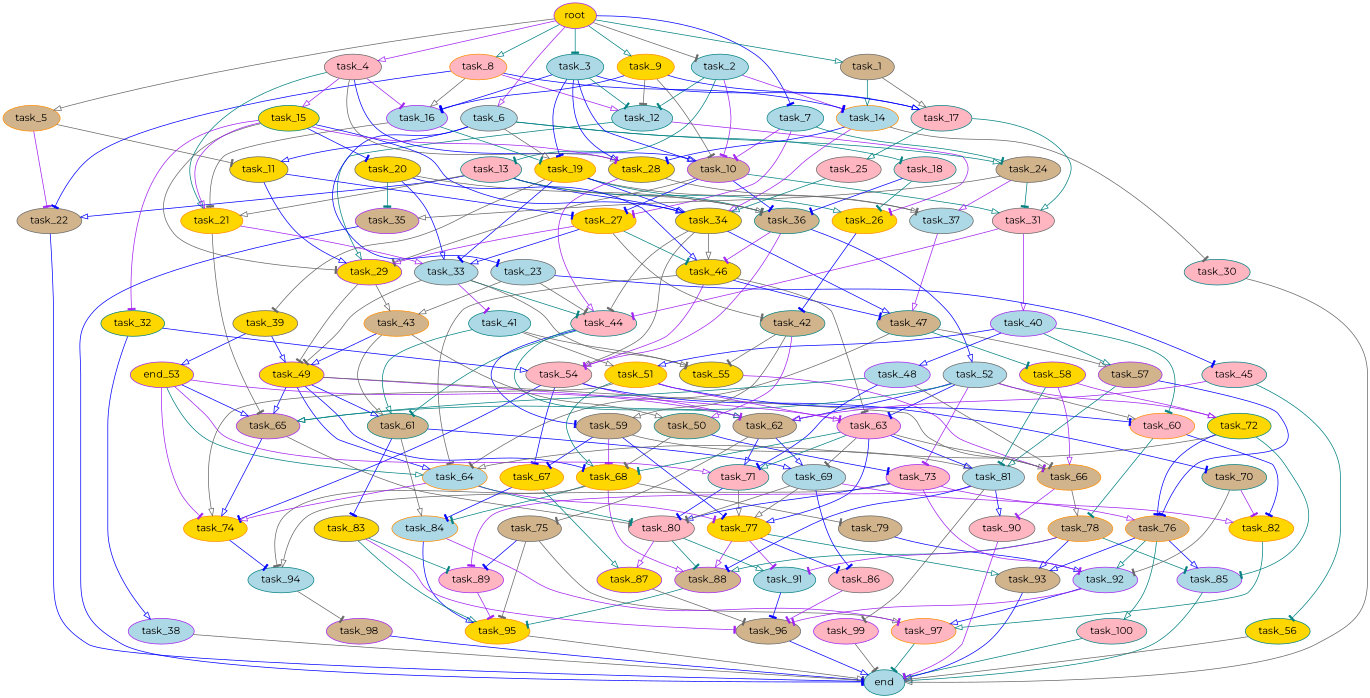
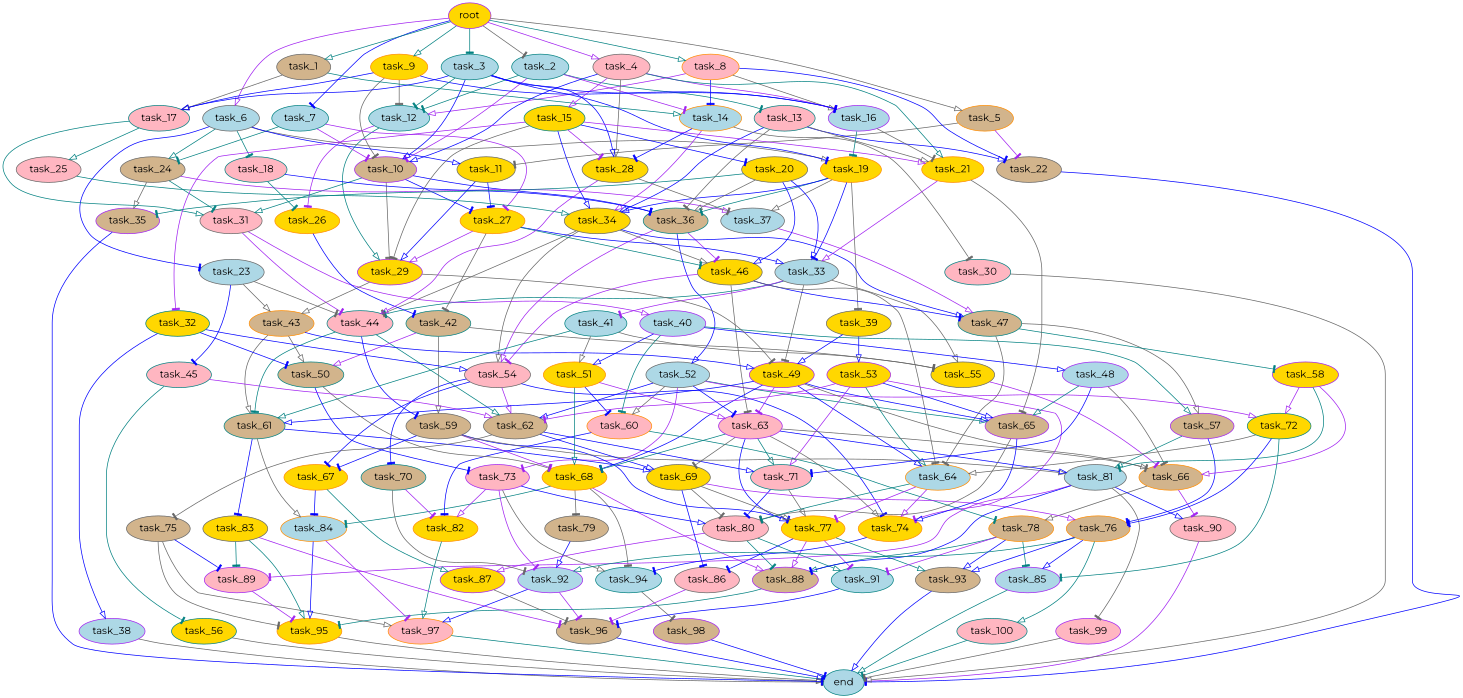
edge "task_13" -> "task_26": removed
edge "task_32" -> "task_50": added
node "end_53": label "end_53" -> "task_53"
edge "task_51" -> "task_74": now "task_63" -> "task_74"
node "task_69": fillcolor lightblue -> gold
